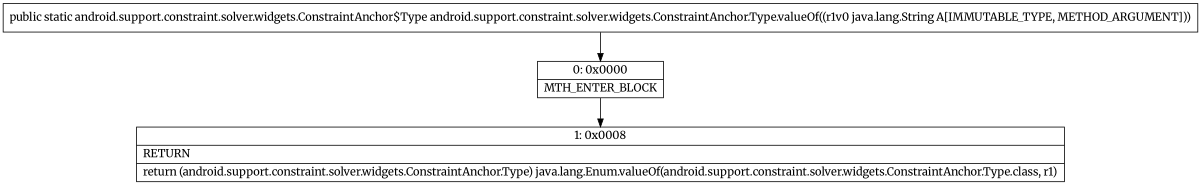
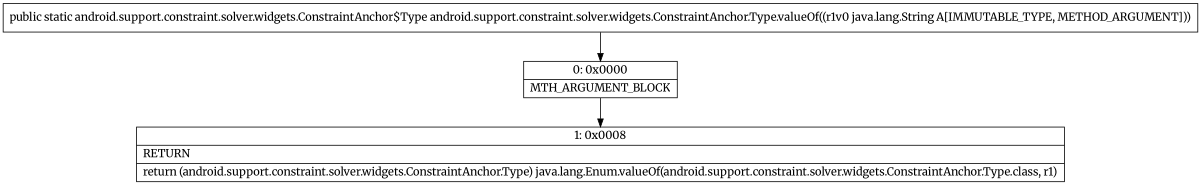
node "0: 0x0000": text "MTH_ENTER_BLOCK" -> "MTH_ARGUMENT_BLOCK"
